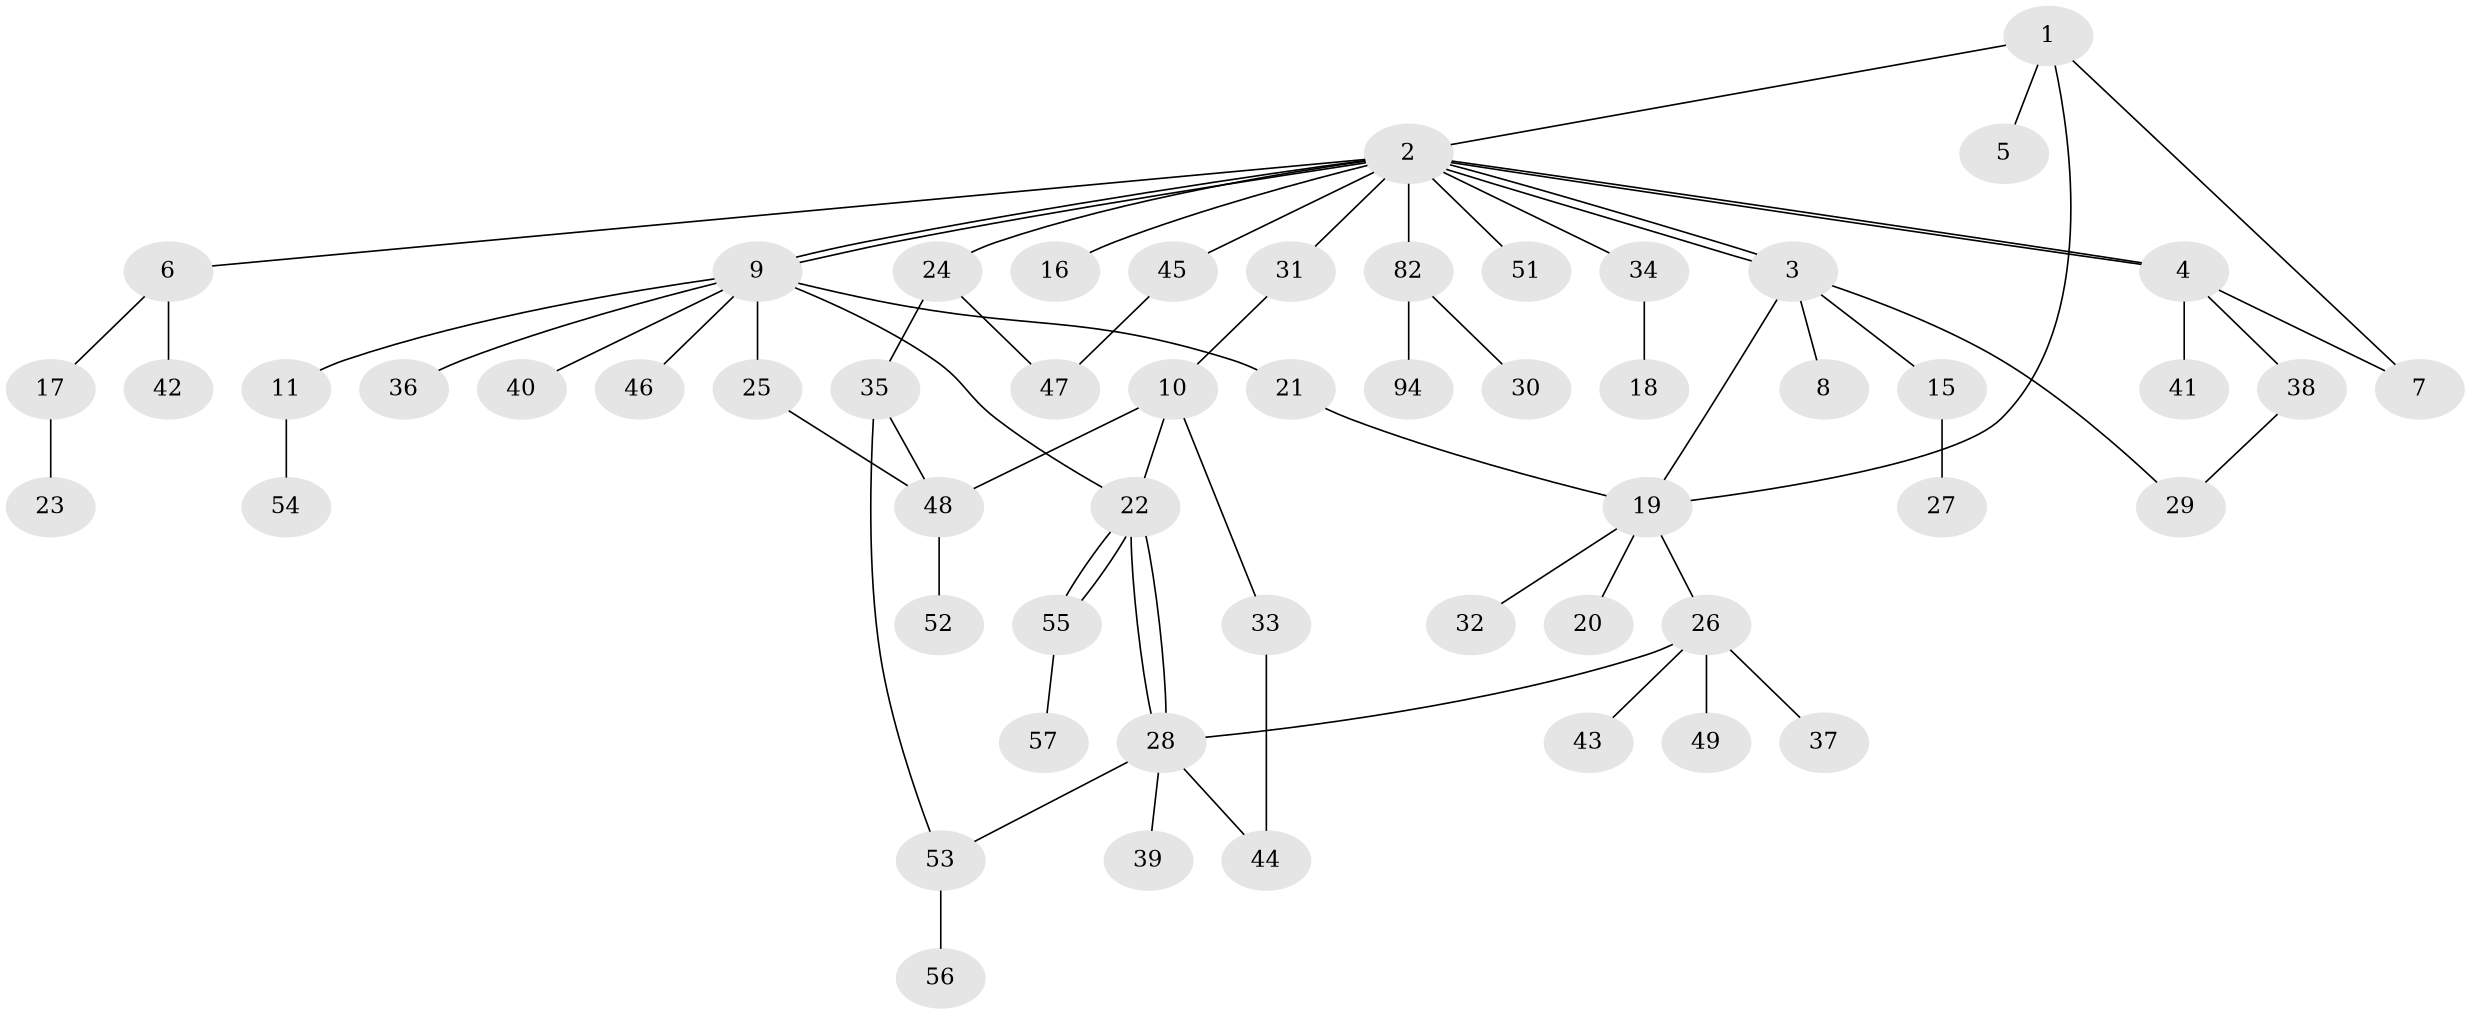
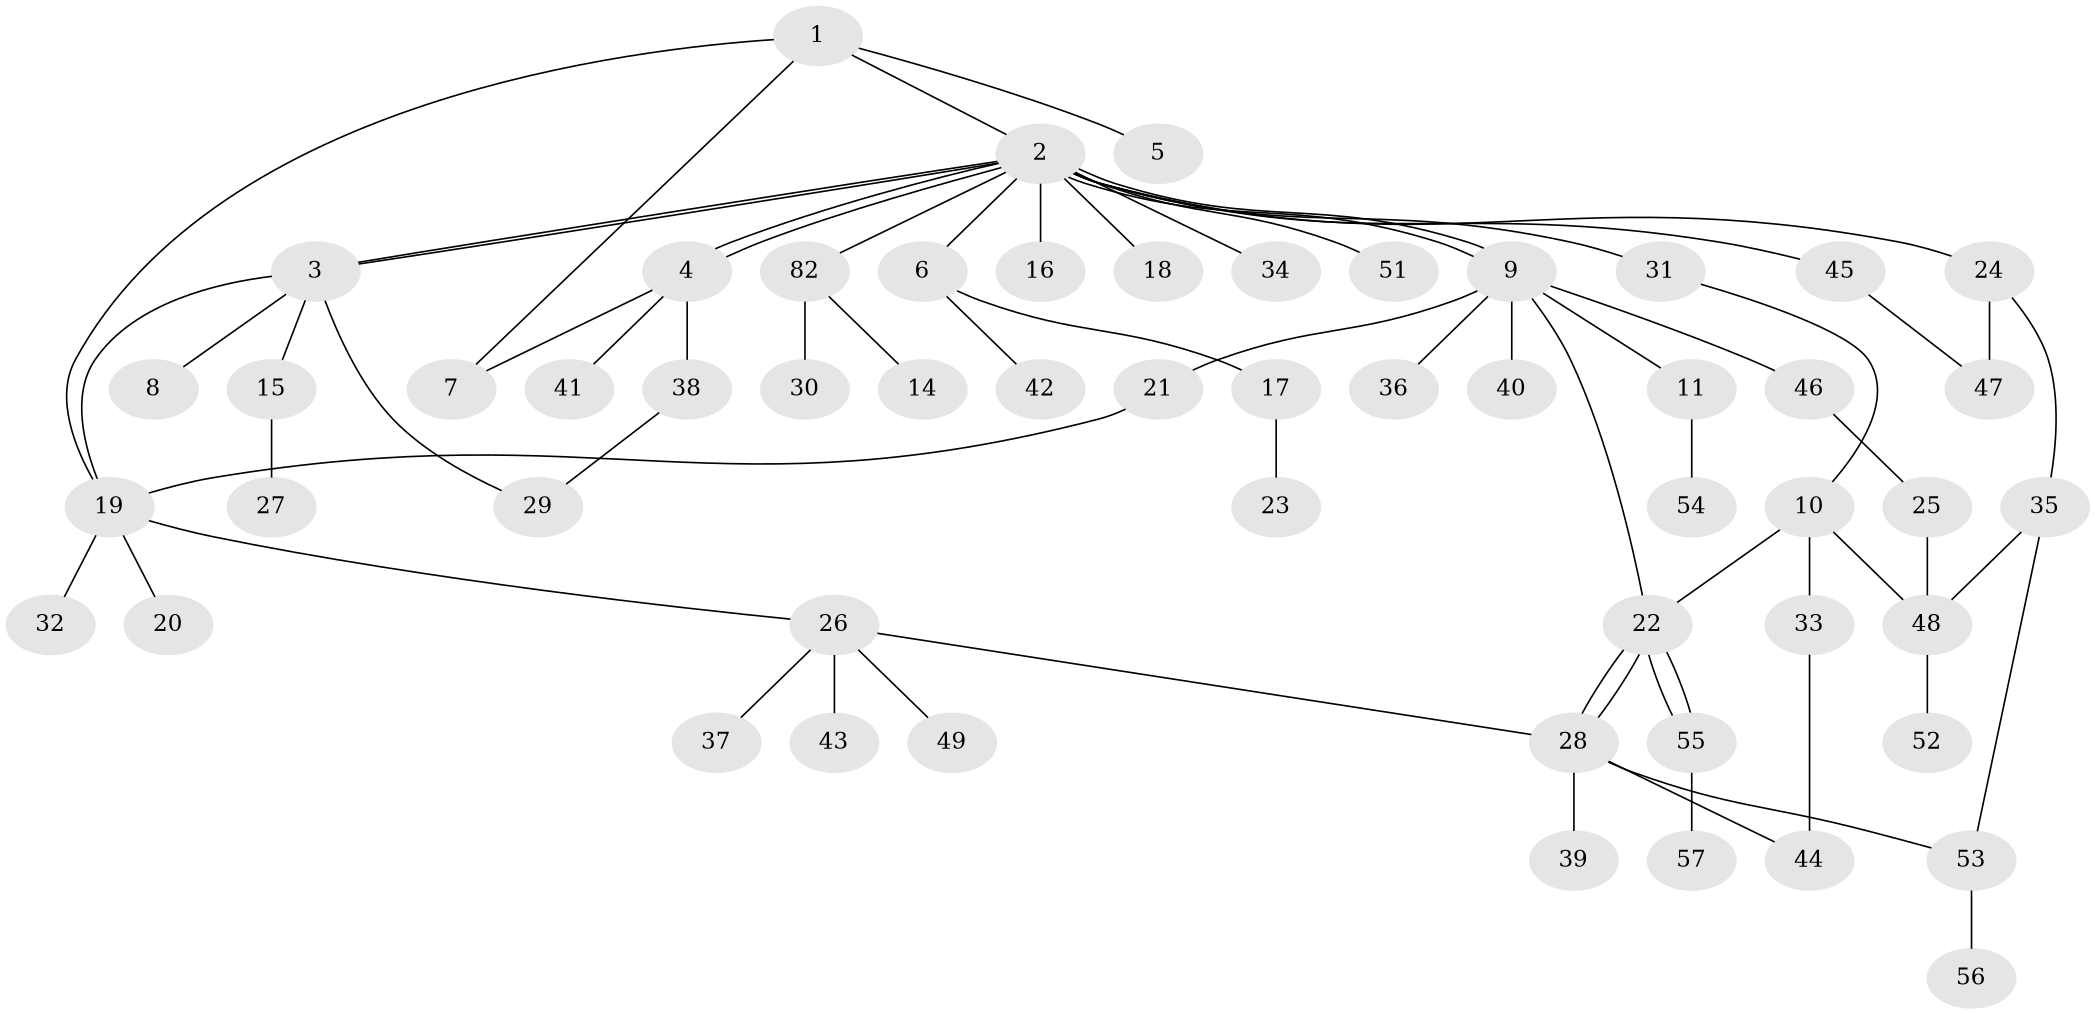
edge "9" -- "25": now "46" -- "25"
edge "34" -- "18": now "2" -- "18"
node "94": label "94" -> "14"
